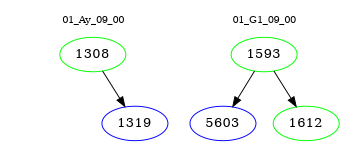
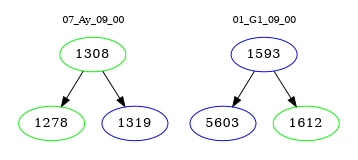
cluster "01_Ay_09_00": label "01_Ay_09_00" -> "07_Ay_09_00"
node "1593": color green -> blue
node "1278": added
